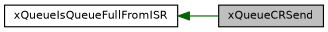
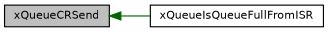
edge "xQueueCRSend" -> "xQueueIsQueueFullFromISR": reversed
